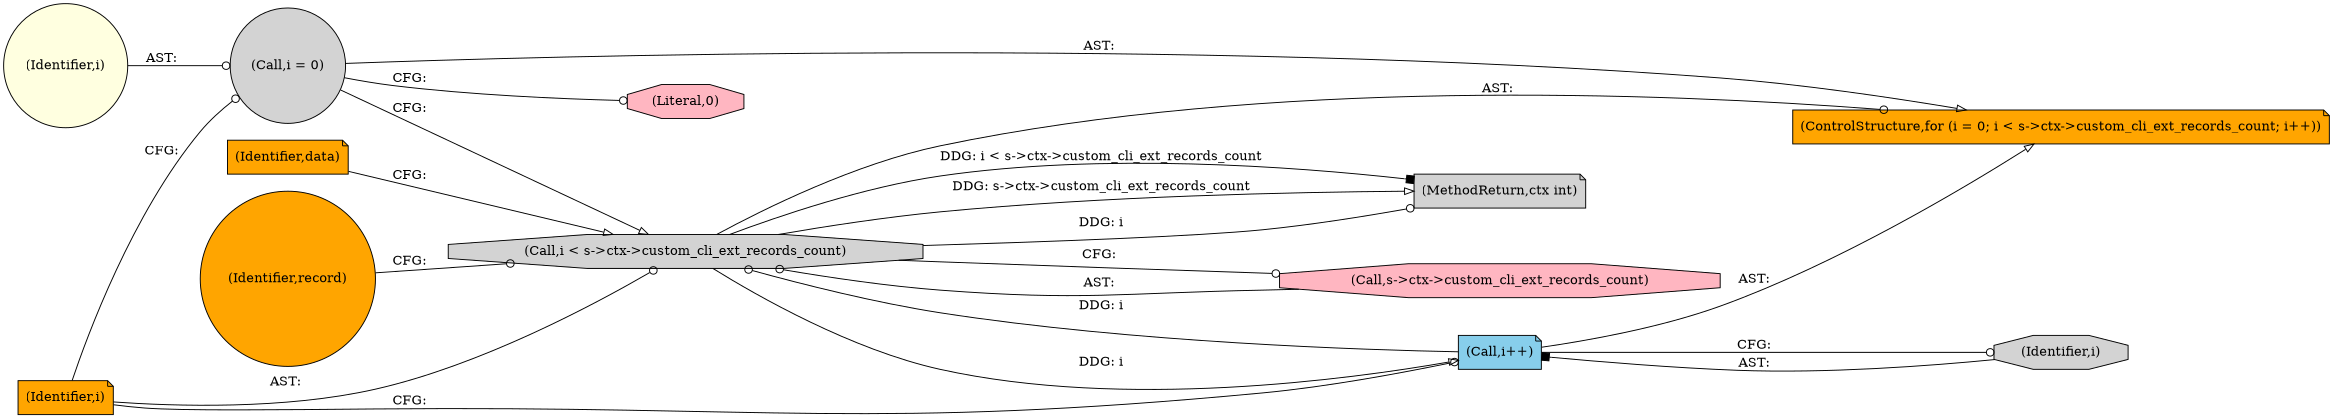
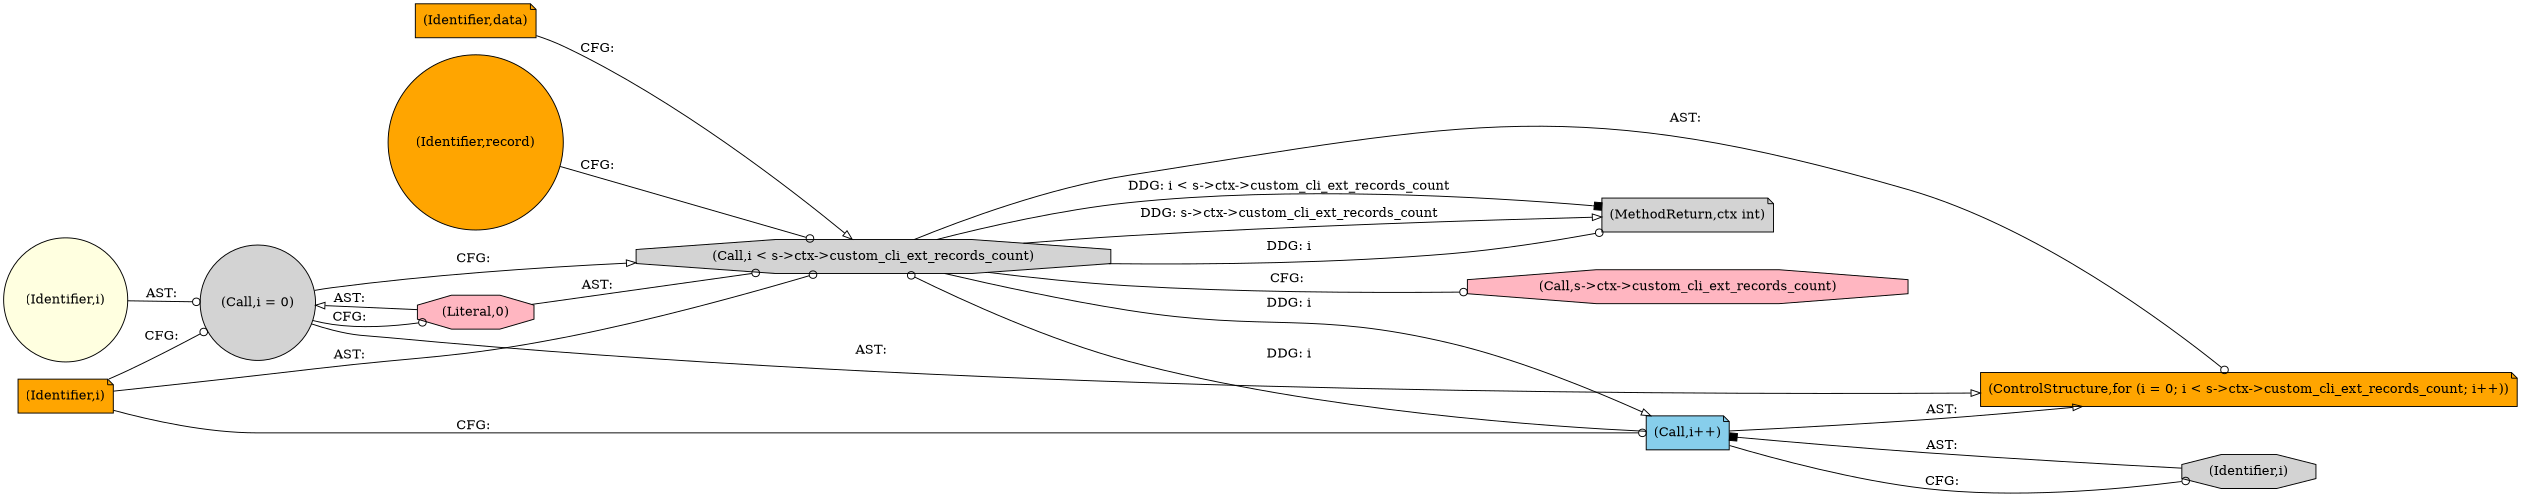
edge "(Call,s->ctx->custom_cli_ext_records_count)" -> "(Call,i < s->ctx->custom_cli_ext_records_count)": now "(Literal,0)" -> "(Call,i < s->ctx->custom_cli_ext_records_count)"
edge "(Literal,0)" -> "(Call,i = 0)": added, label "AST:"
